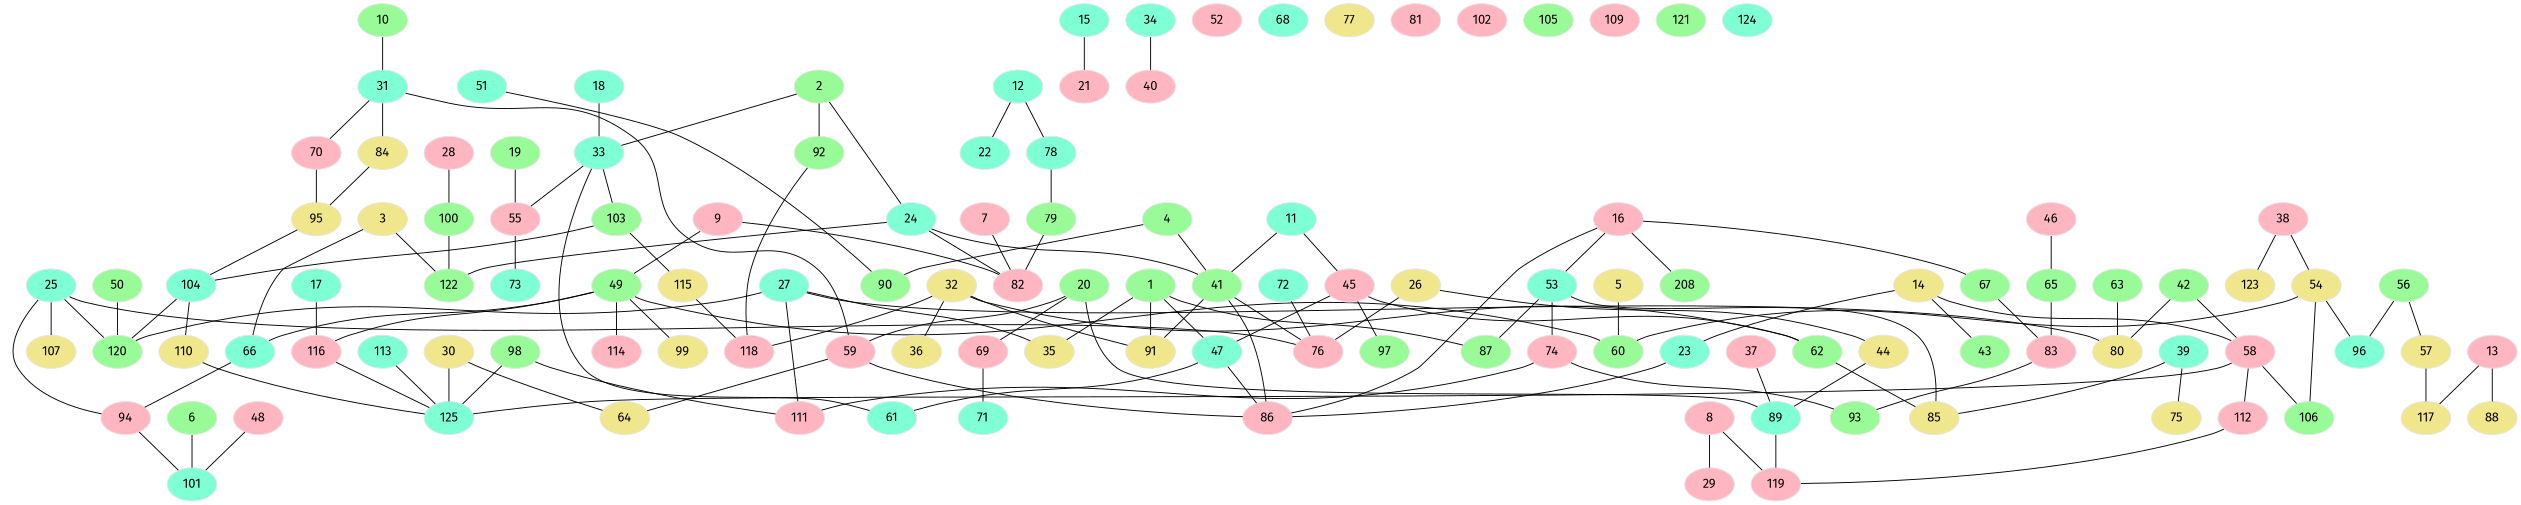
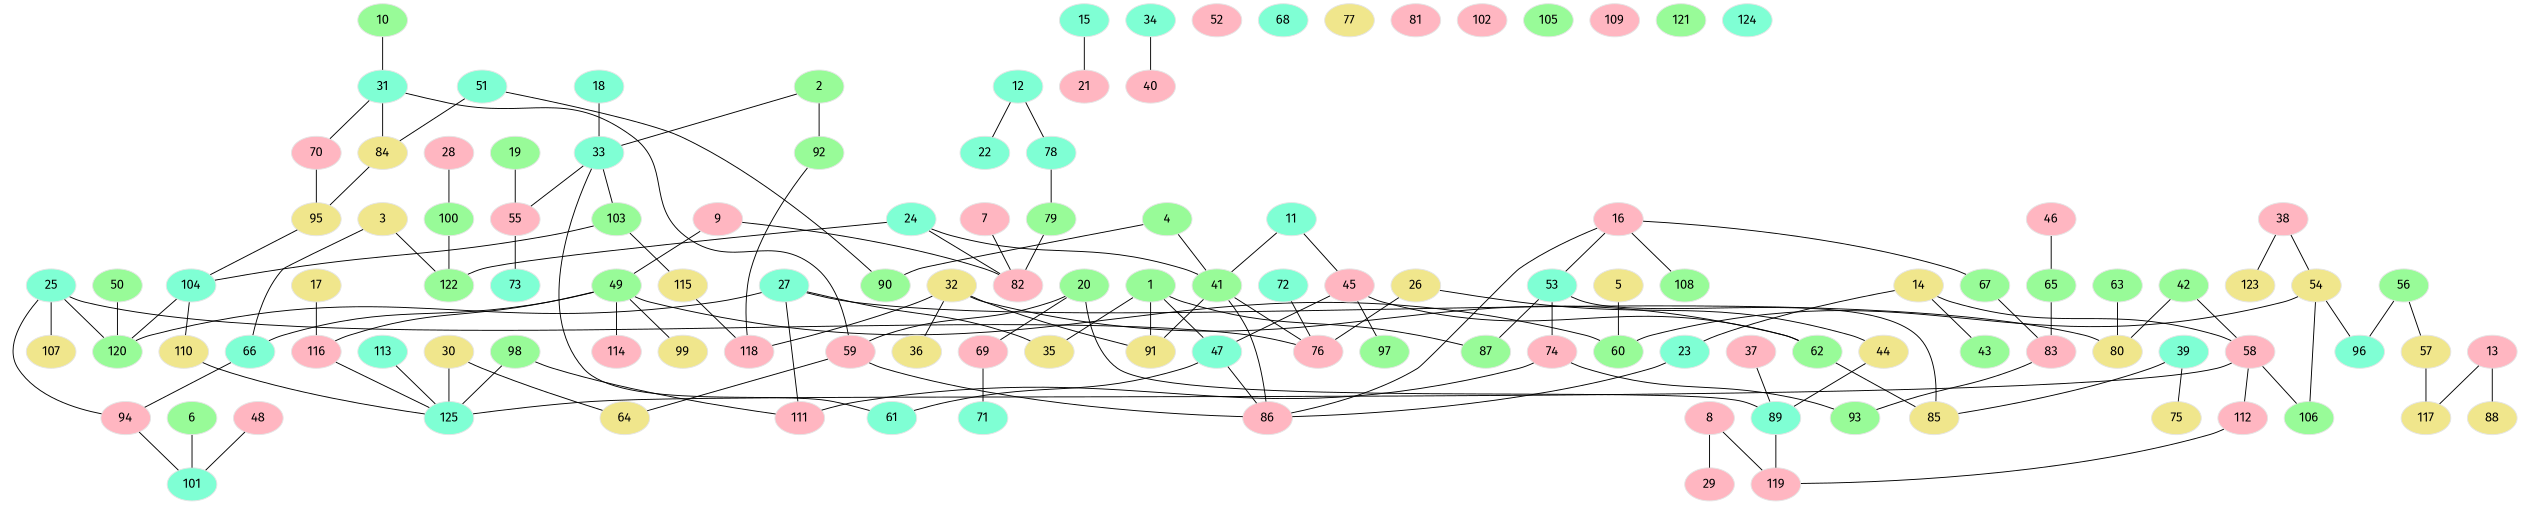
edge "51" -- "84": added
edge "2" -- "24": removed
node "17": fillcolor aquamarine -> khaki
node "208": label "208" -> "108"
